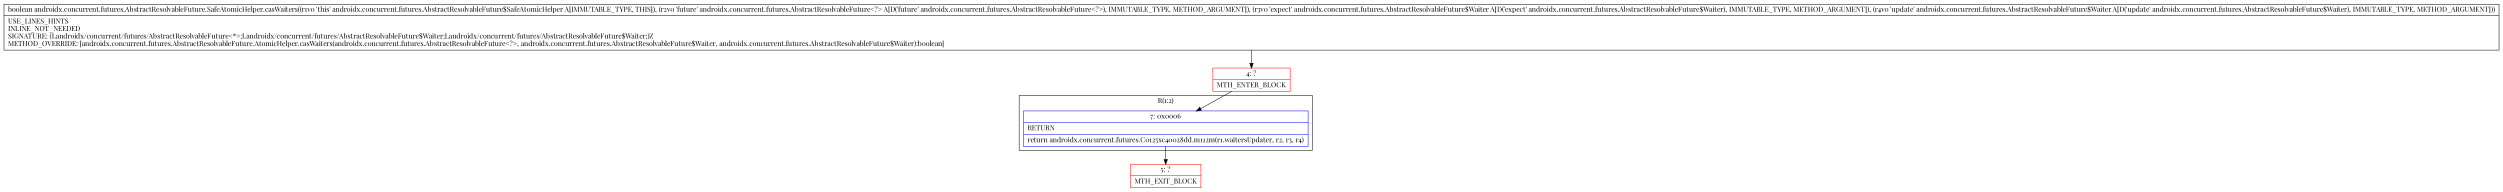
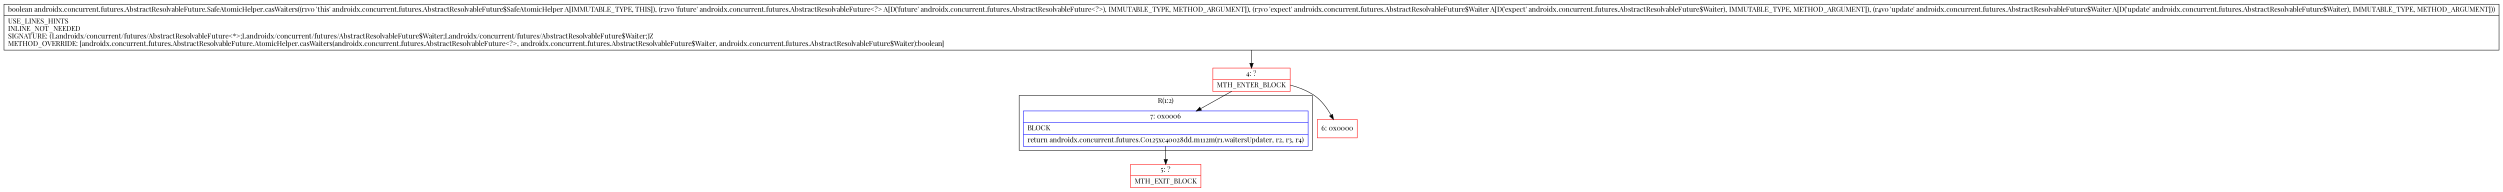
node "7: 0x0006": text "RETURN" -> "BLOCK"
node "6: 0x0000": added
